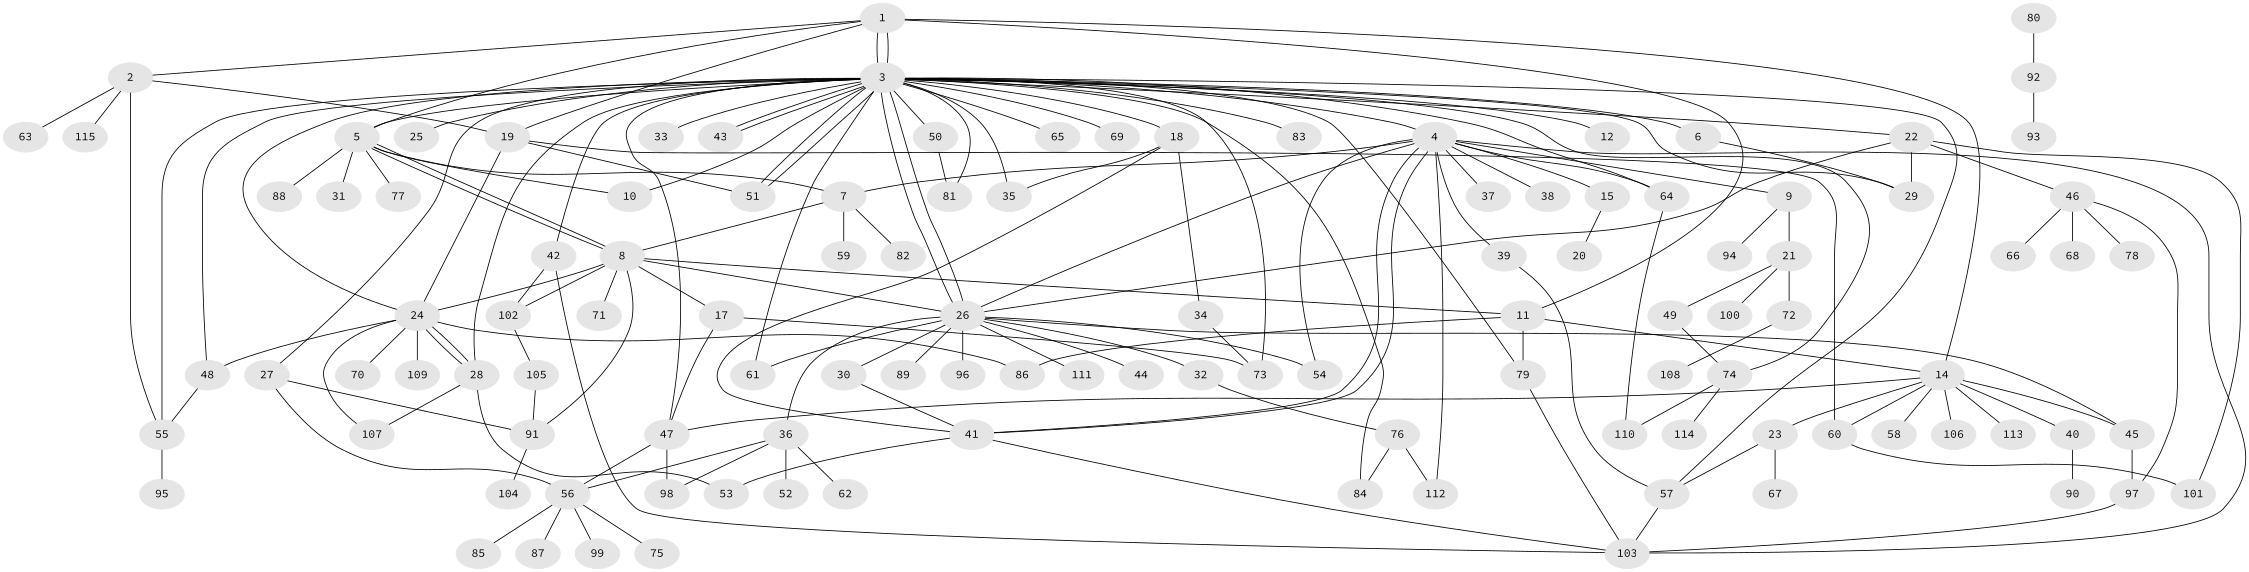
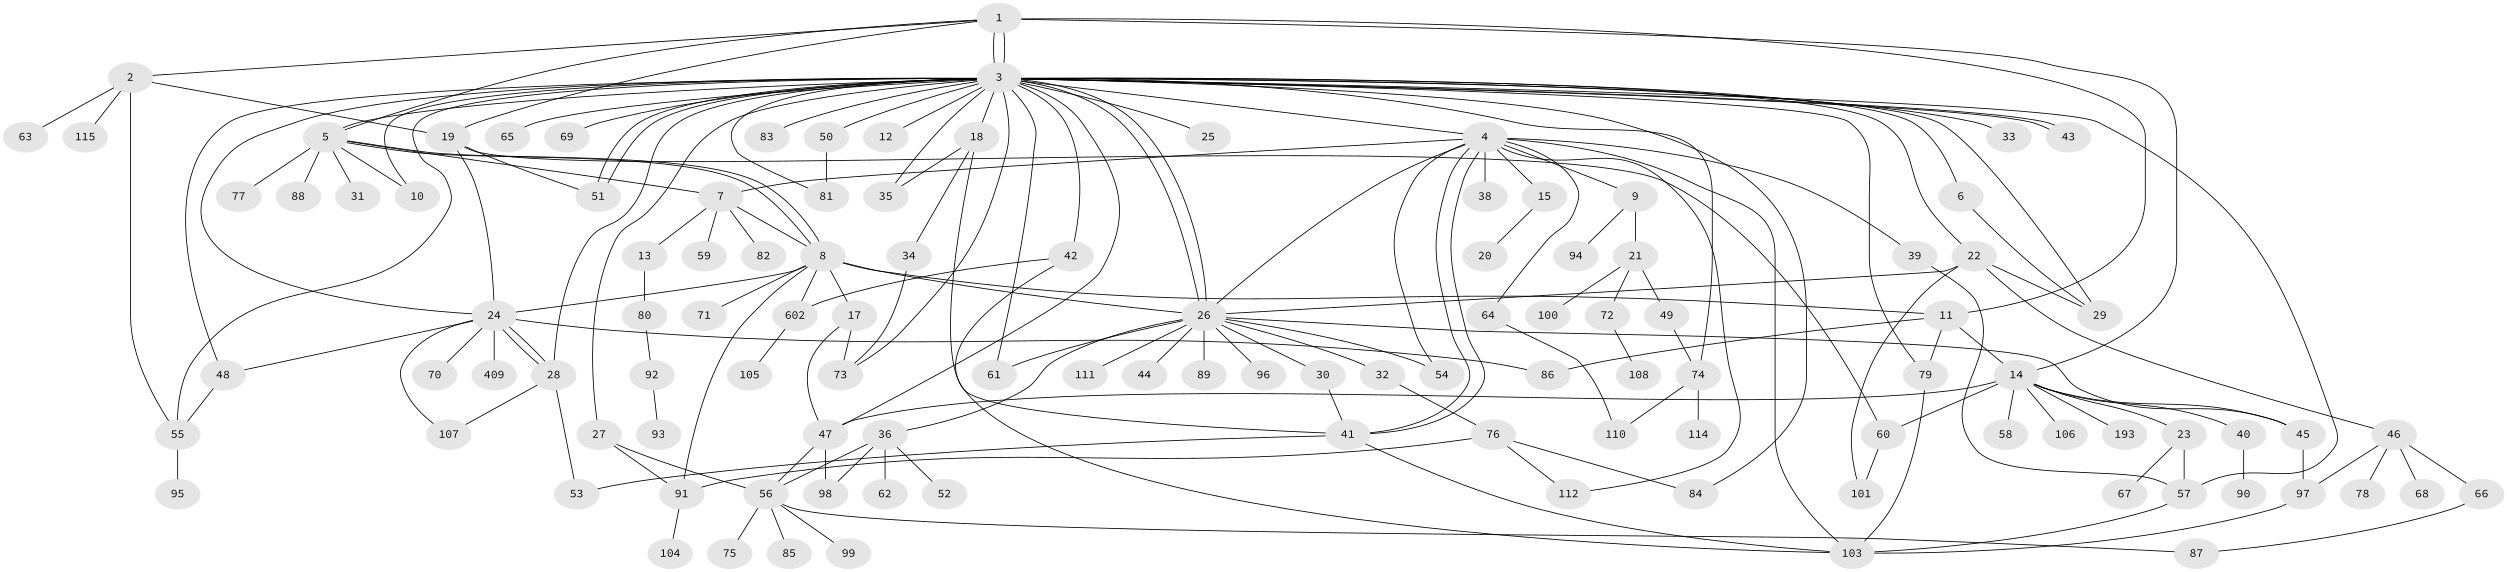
edge "3" -- "64": removed
node "37": removed
node "13": added
node "102": label "102" -> "602"
node "109": label "109" -> "409"
edge "105" -- "91": now "76" -- "91"
node "113": label "113" -> "193"
edge "66" -- "87": added
